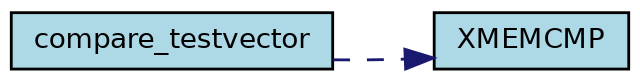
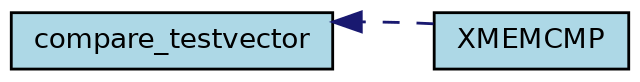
edge "compare_testvector" -> "XMEMCMP": reversed
